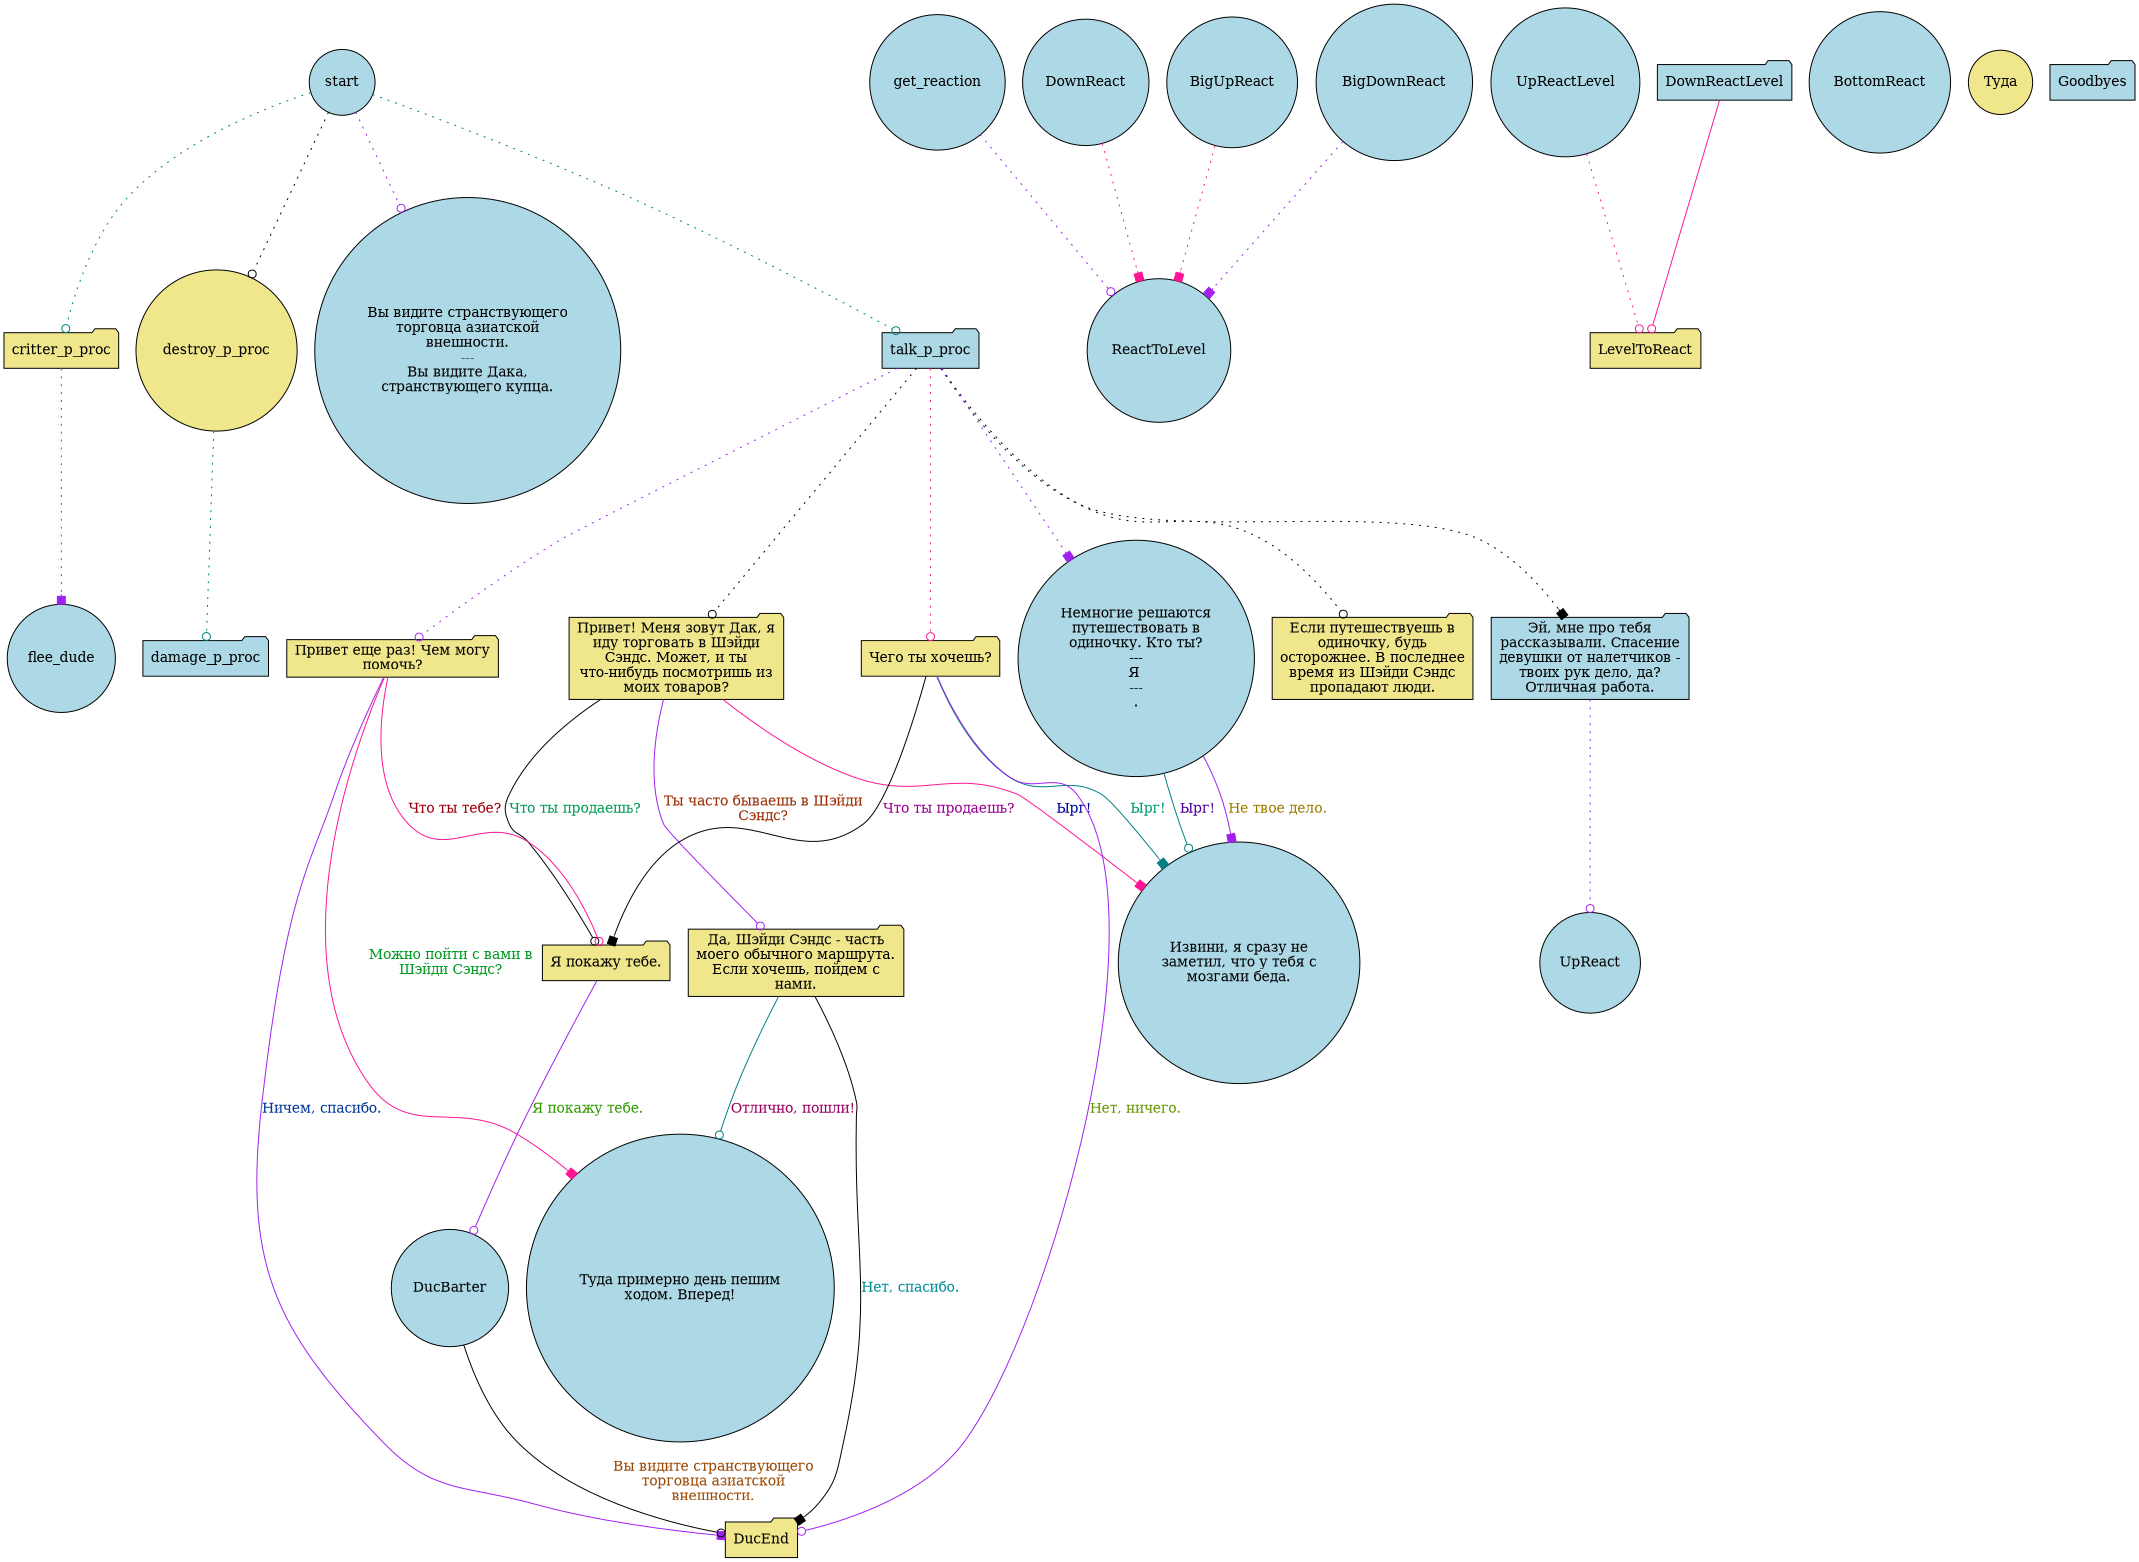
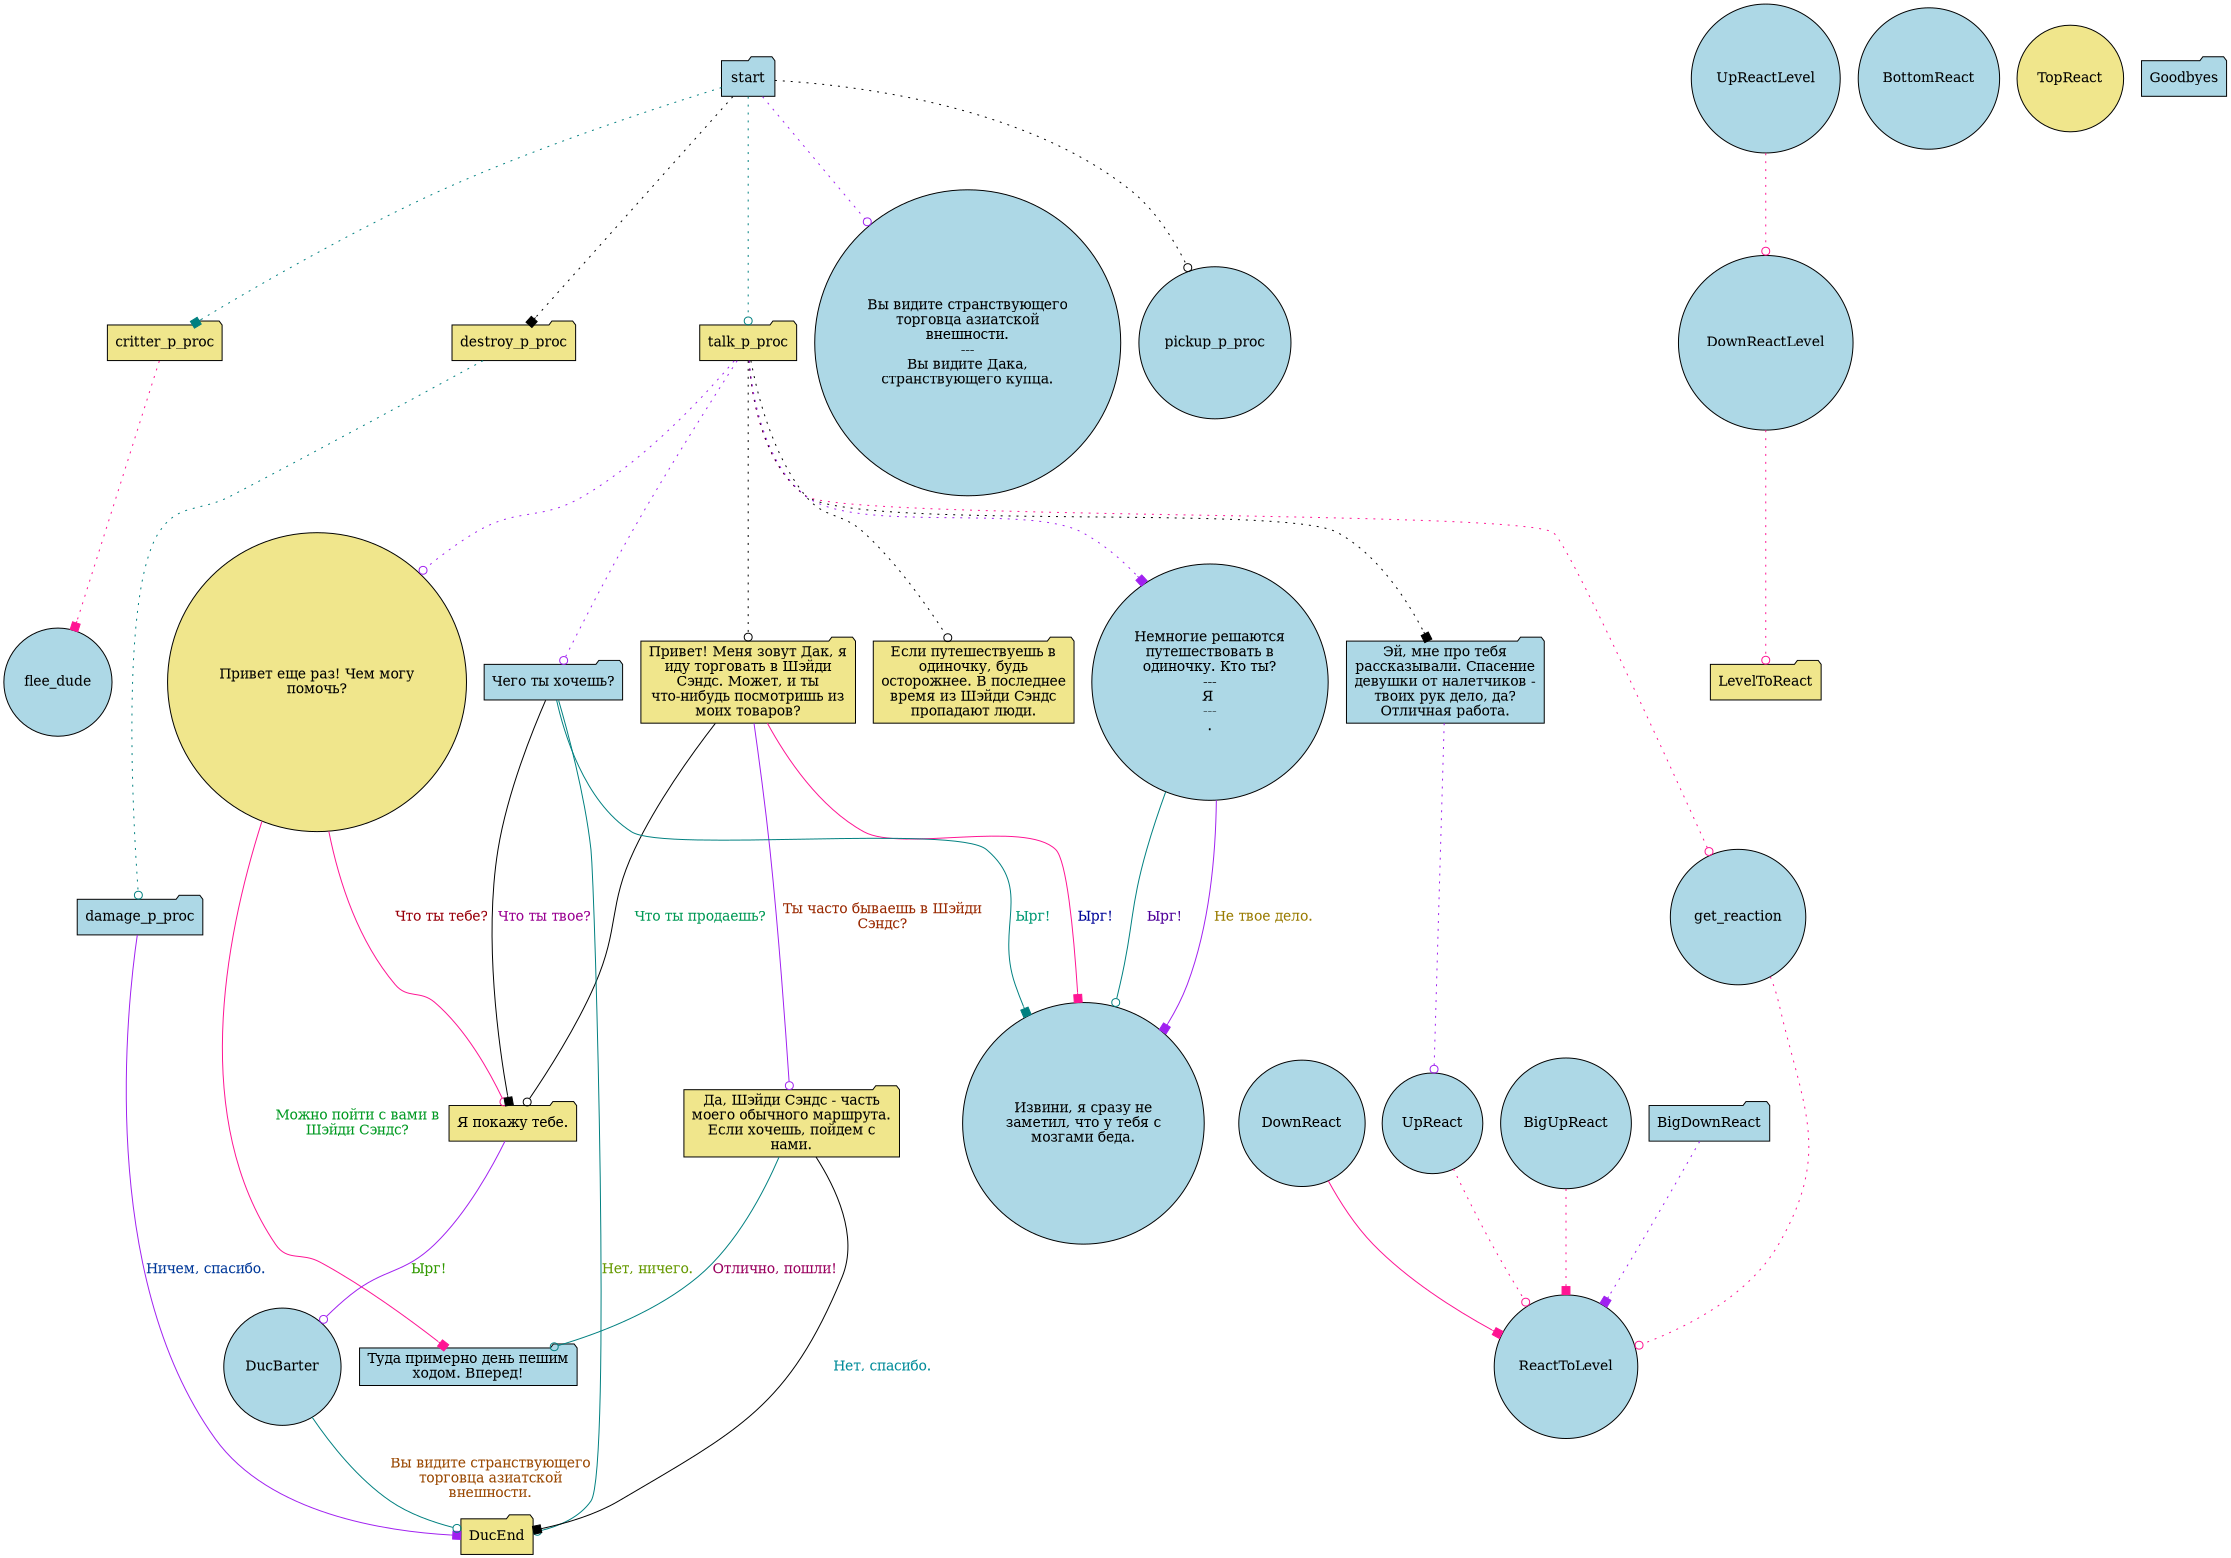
node "start": shape circle -> folder
node "BigDownReact": shape circle -> folder
node "DownReactLevel": shape folder -> circle
node "Туда": label "Туда" -> "TopReact"
edge "start" -> "critter_p_proc": arrowhead odot -> box
edge "start" -> "destroy_p_proc": arrowhead odot -> box
edge "DownReact" -> "ReactToLevel": style dotted -> solid
edge "get_reaction" -> "ReactToLevel": color purple -> deeppink
edge "DownReactLevel" -> "LevelToReact": style solid -> dotted
edge "UpReactLevel" -> "LevelToReact": now "UpReactLevel" -> "DownReactLevel"
node "pickup_p_proc": added
node "destroy_p_proc": shape circle -> folder
node "talk_p_proc": fillcolor lightblue -> khaki
edge "critter_p_proc" -> "flee_dude": color purple -> deeppink
edge "talk_p_proc" -> "Чего ты хочешь?": color deeppink -> purple
edge "talk_p_proc" -> "get_reaction": added
node "Привет еще раз! Чем могу помочь?": shape folder -> circle
node "Чего ты хочешь?": fillcolor khaki -> lightblue
edge "Чего ты хочешь?" -> "Я покажу тебе.": label "Что ты продаешь?" -> "Что ты твое?"
edge "Я покажу тебе." -> "DucBarter": label "Я покажу тебе." -> "Ырг!"
edge "Чего ты хочешь?" -> "DucEnd": color purple -> teal
edge "UpReact" -> "ReactToLevel": added
edge "Привет еще раз! Чем могу помочь?" -> "DucEnd": now "damage_p_proc" -> "DucEnd"
node "Туда примерно день пешим ходом. Вперед!": shape circle -> folder
edge "DucBarter" -> "DucEnd": color black -> teal
